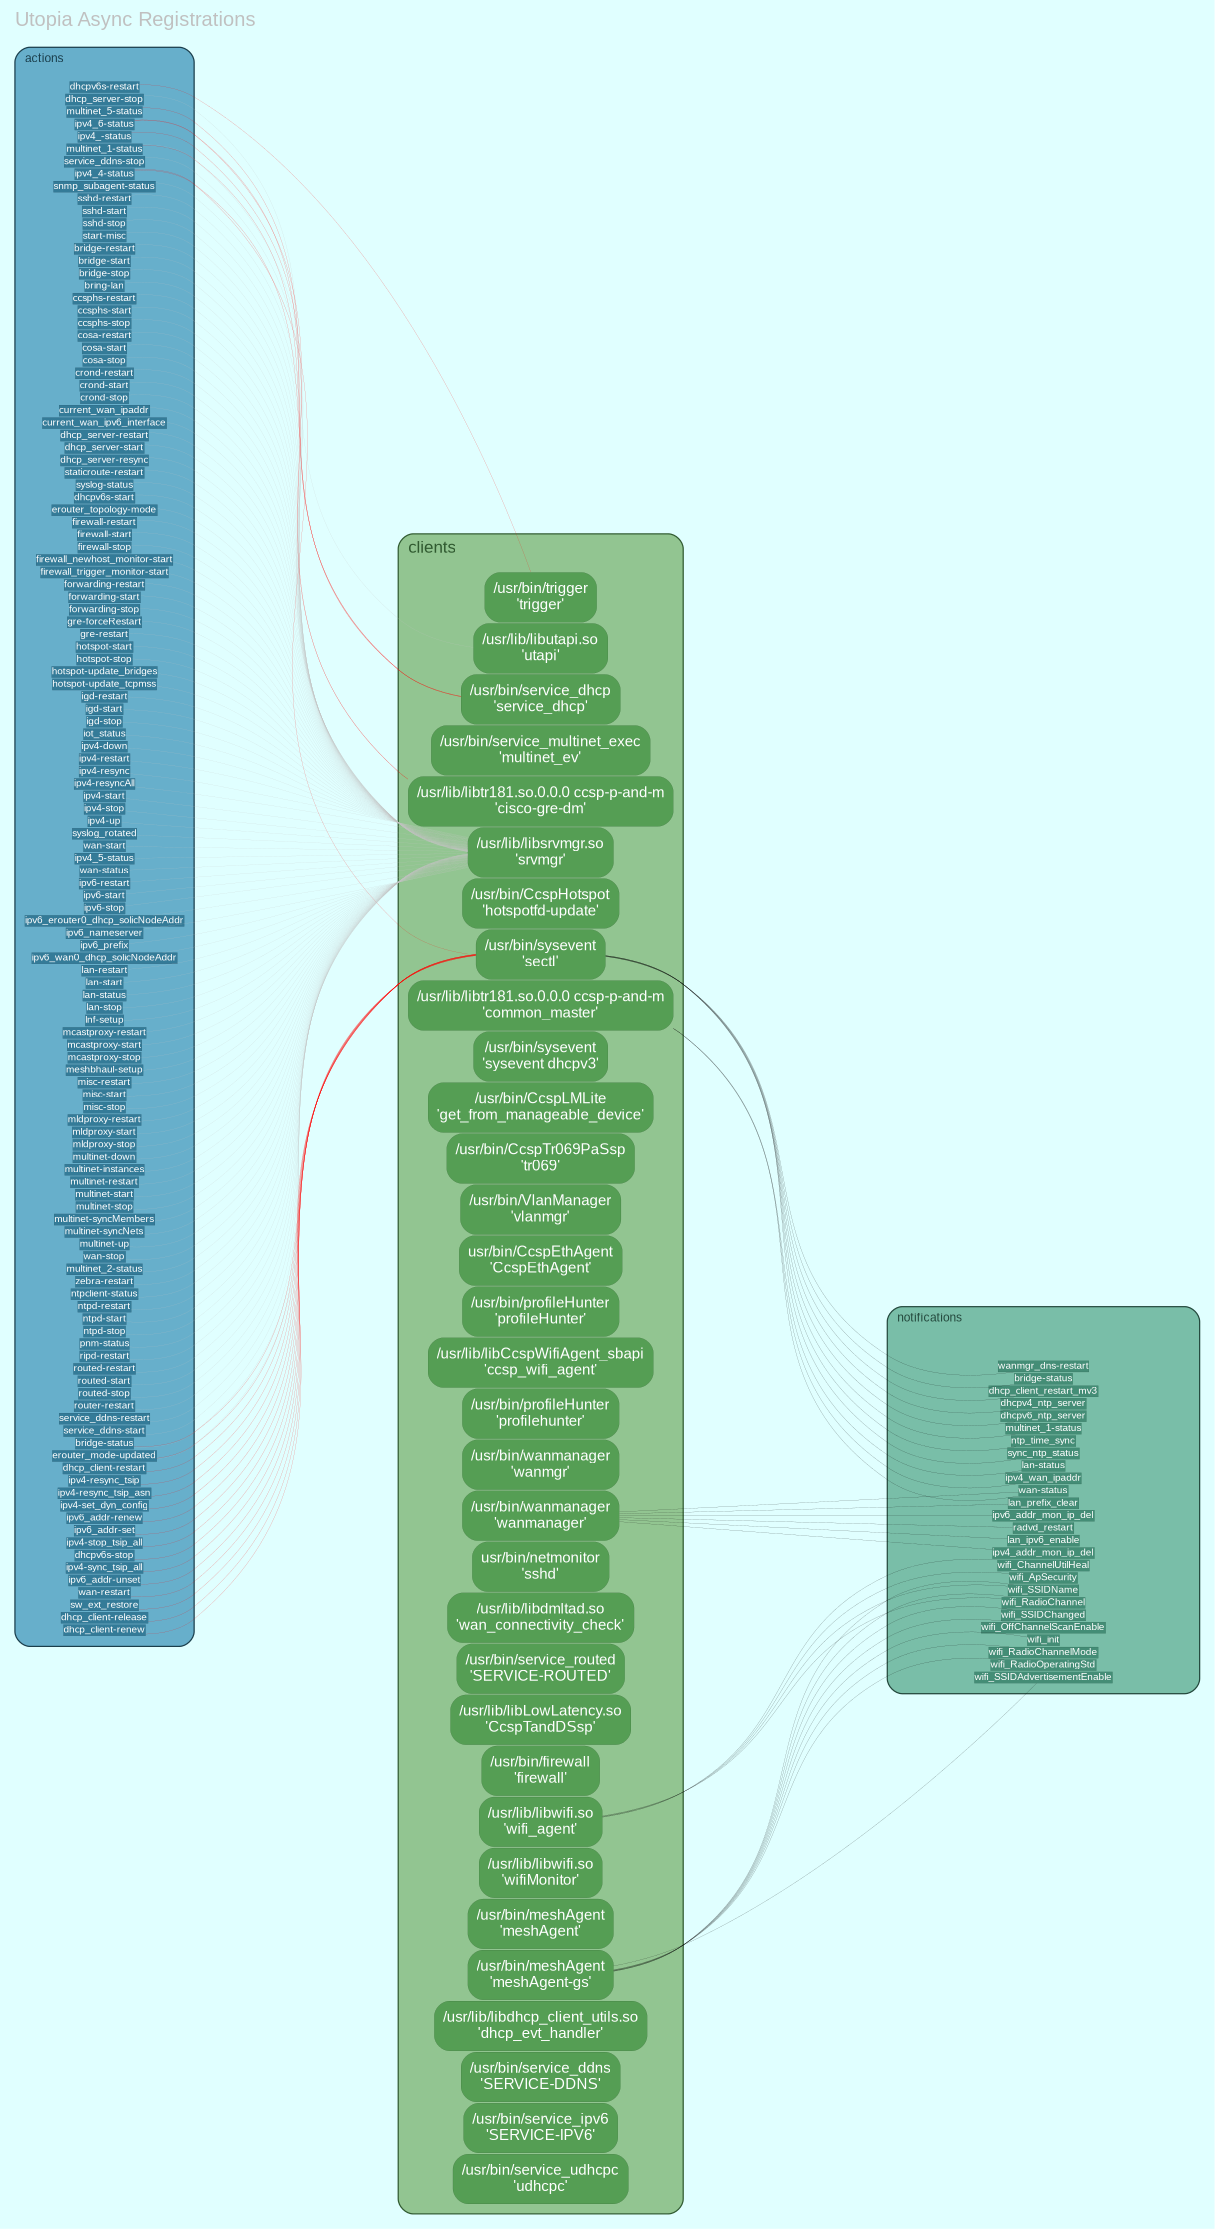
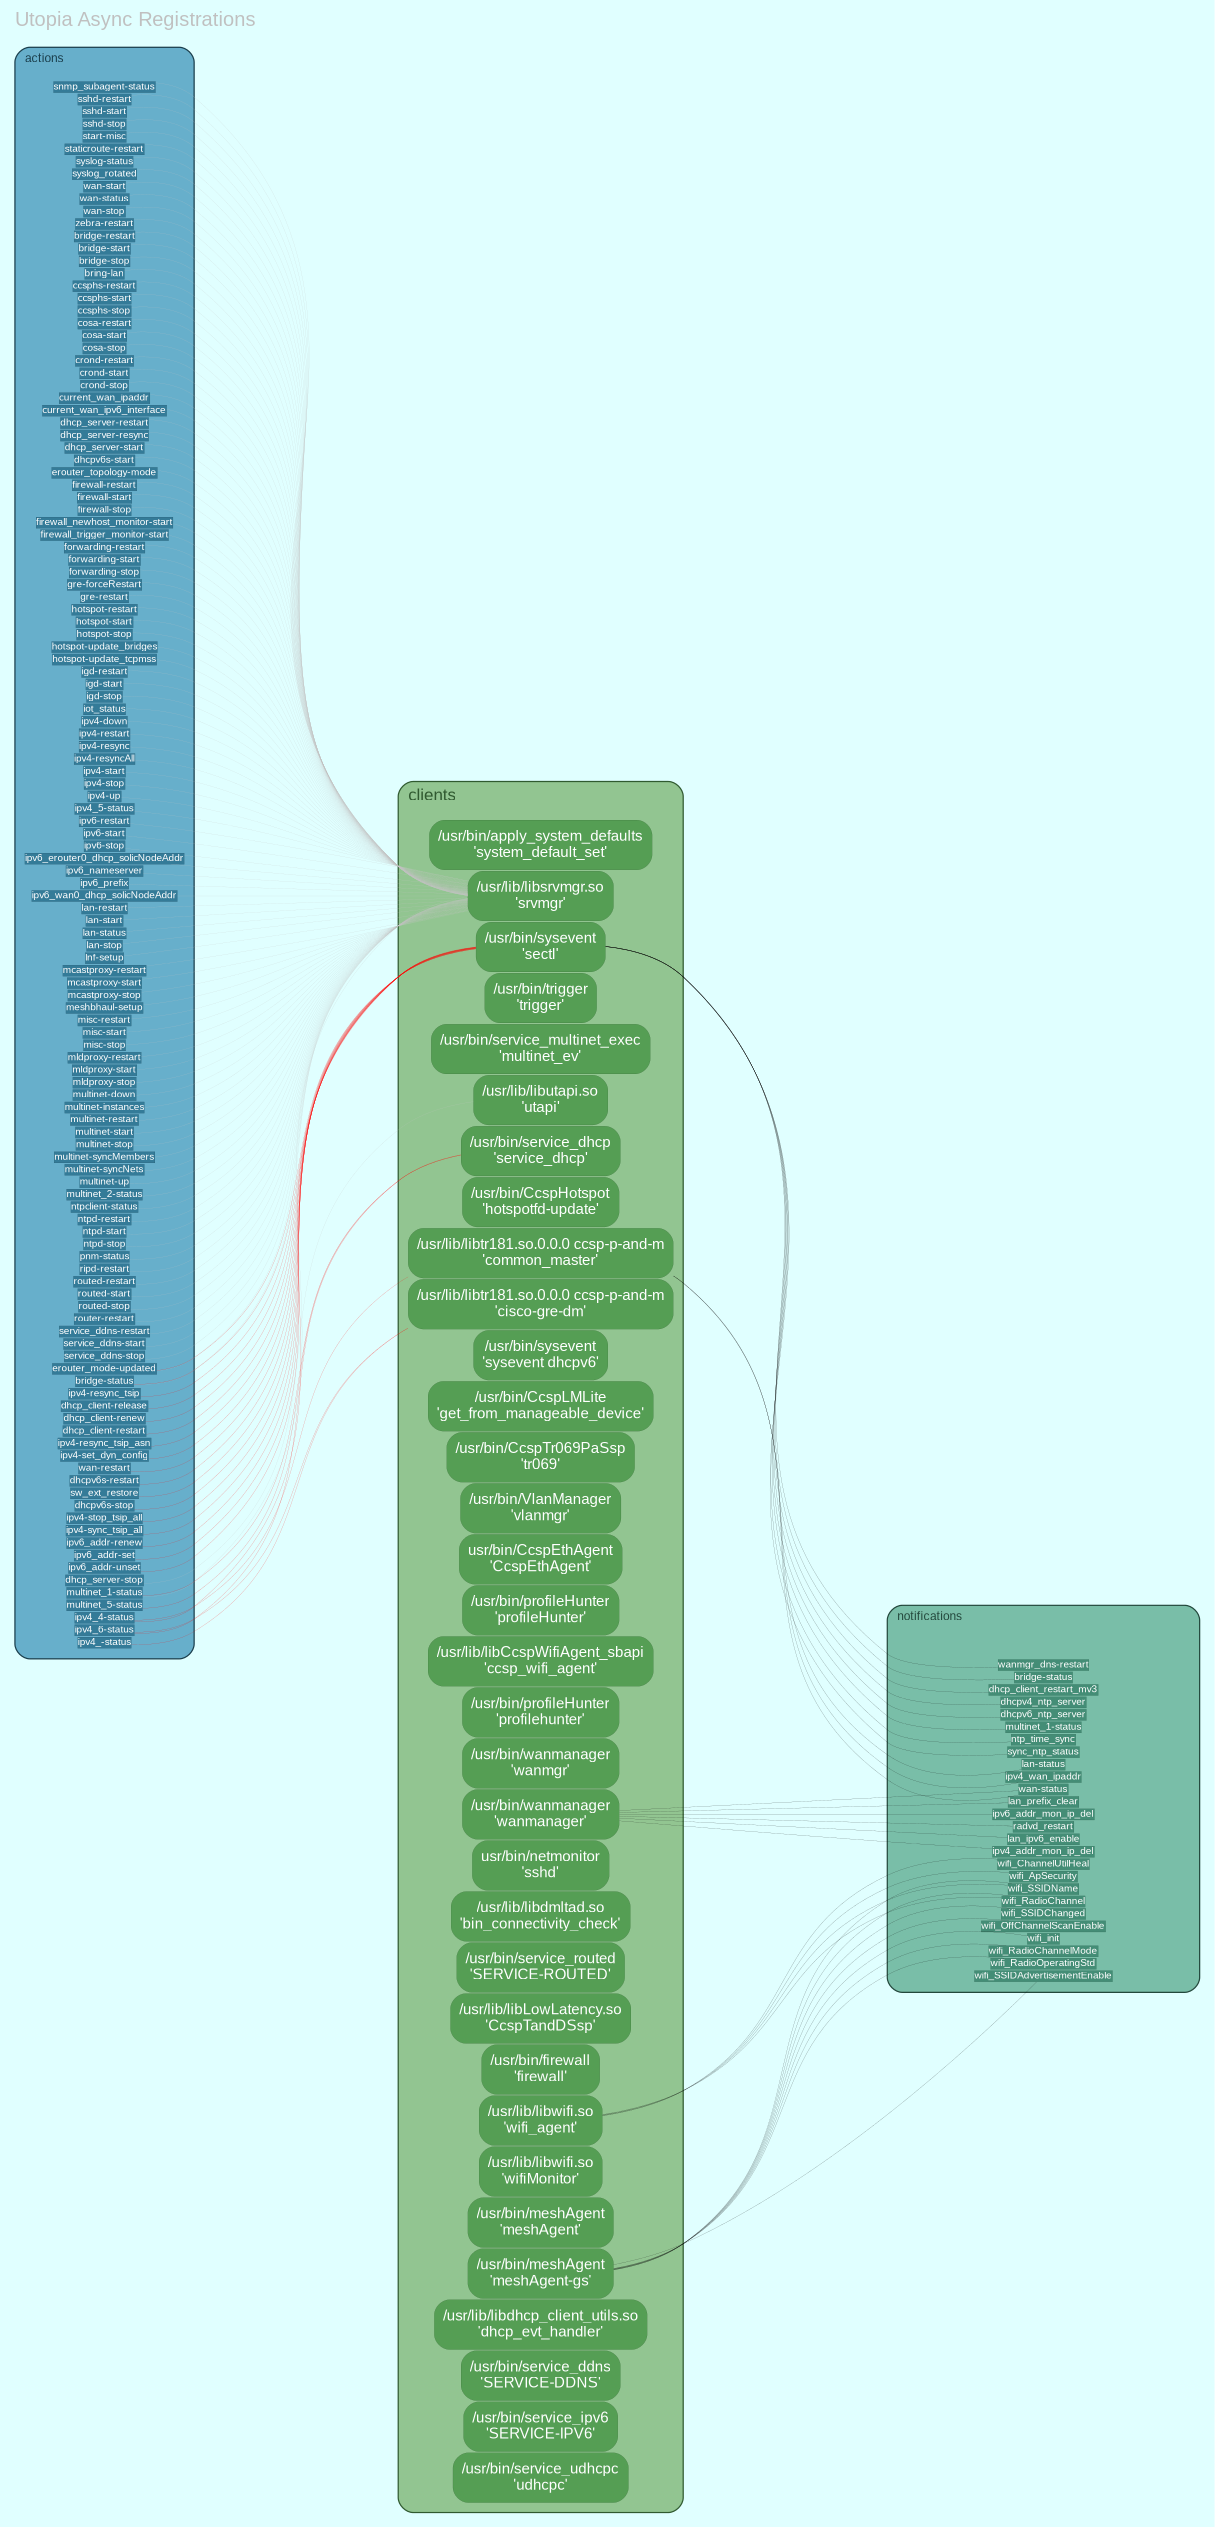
edge "dhcpv6s-restart" -- "/usr/bin/trigger 'trigger'": now "dhcpv6s-restart" -- "/usr/bin/sysevent 'sectl'"
edge "ipv4_4-status" -- "/usr/bin/service_dhcp 'service_dhcp'": now "ipv4_4-status" -- "/usr/lib/libtr181.so.0.0.0 ccsp-p-and-m 'common_master'"
node "hotspot-restart": added
node "/usr/bin/apply_system_defaults 'system_default_set'": added
node "/usr/bin/sysevent 'sysevent dhcpv3'": label "/usr/bin/sysevent 'sysevent dhcpv3'" -> "/usr/bin/sysevent 'sysevent dhcpv6'"
node "/usr/lib/libdmltad.so 'wan_connectivity_check'": label "/usr/lib/libdmltad.so 'wan_connectivity_check'" -> "/usr/lib/libdmltad.so 'bin_connectivity_check'"
